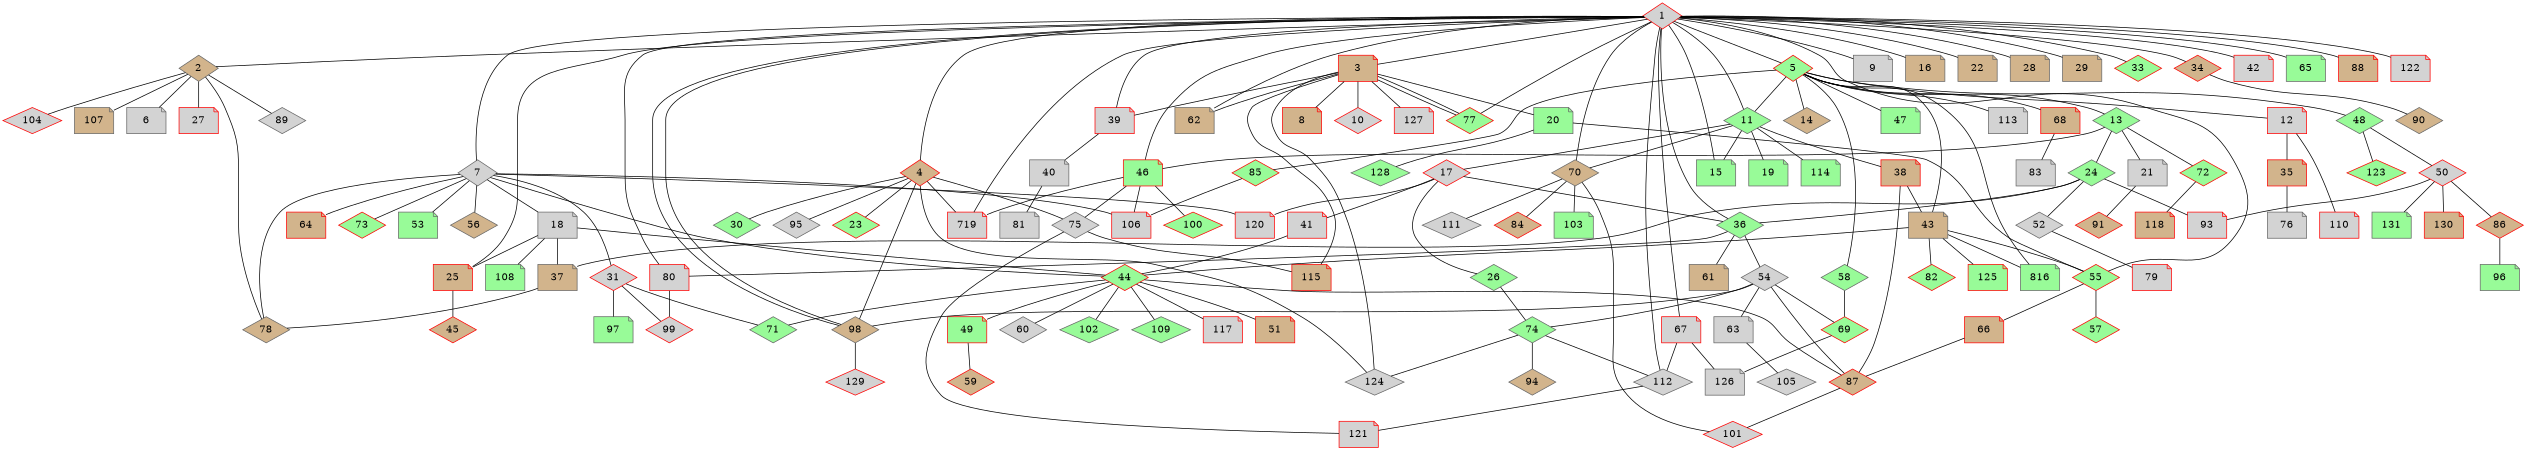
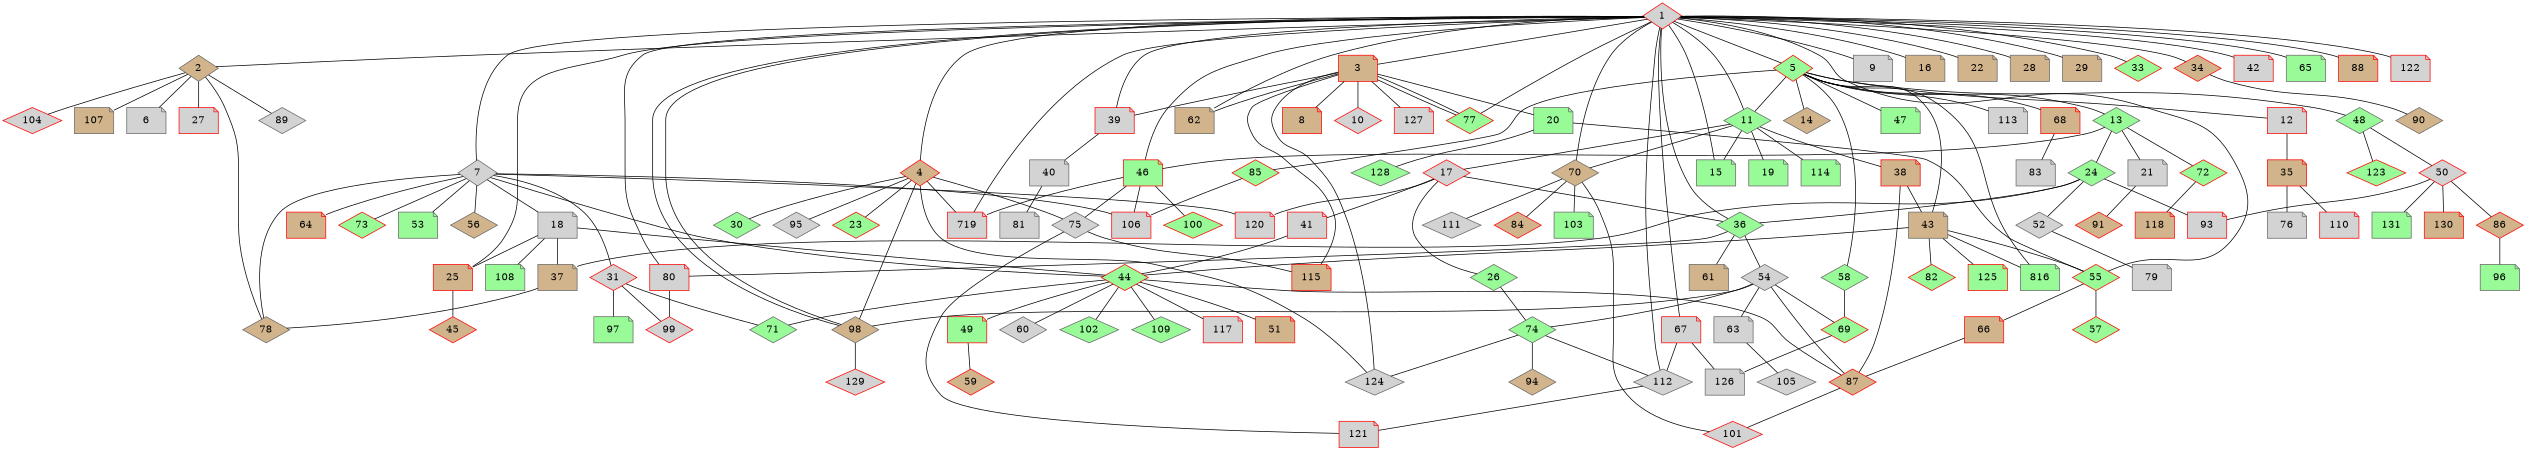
edge "12" -- "110": now "35" -- "110"
node "79": color red -> gray40
